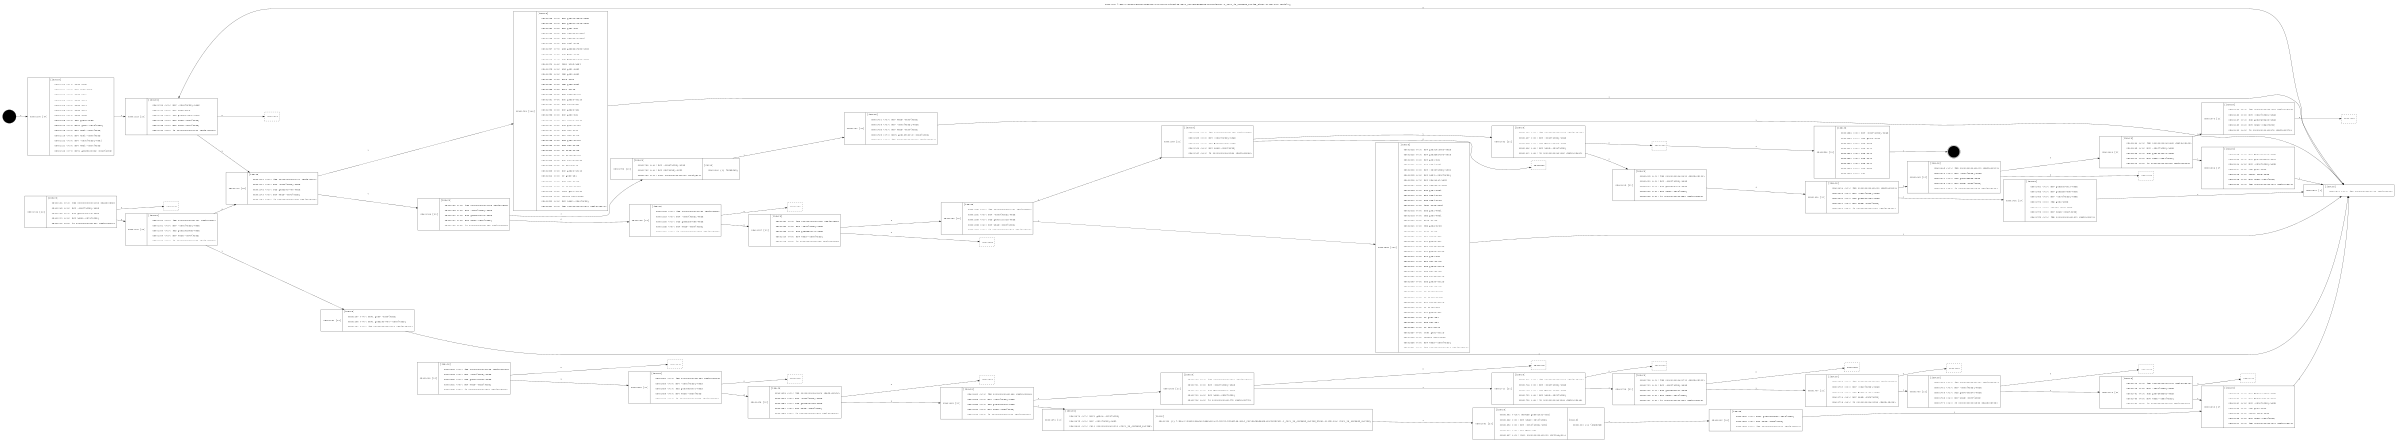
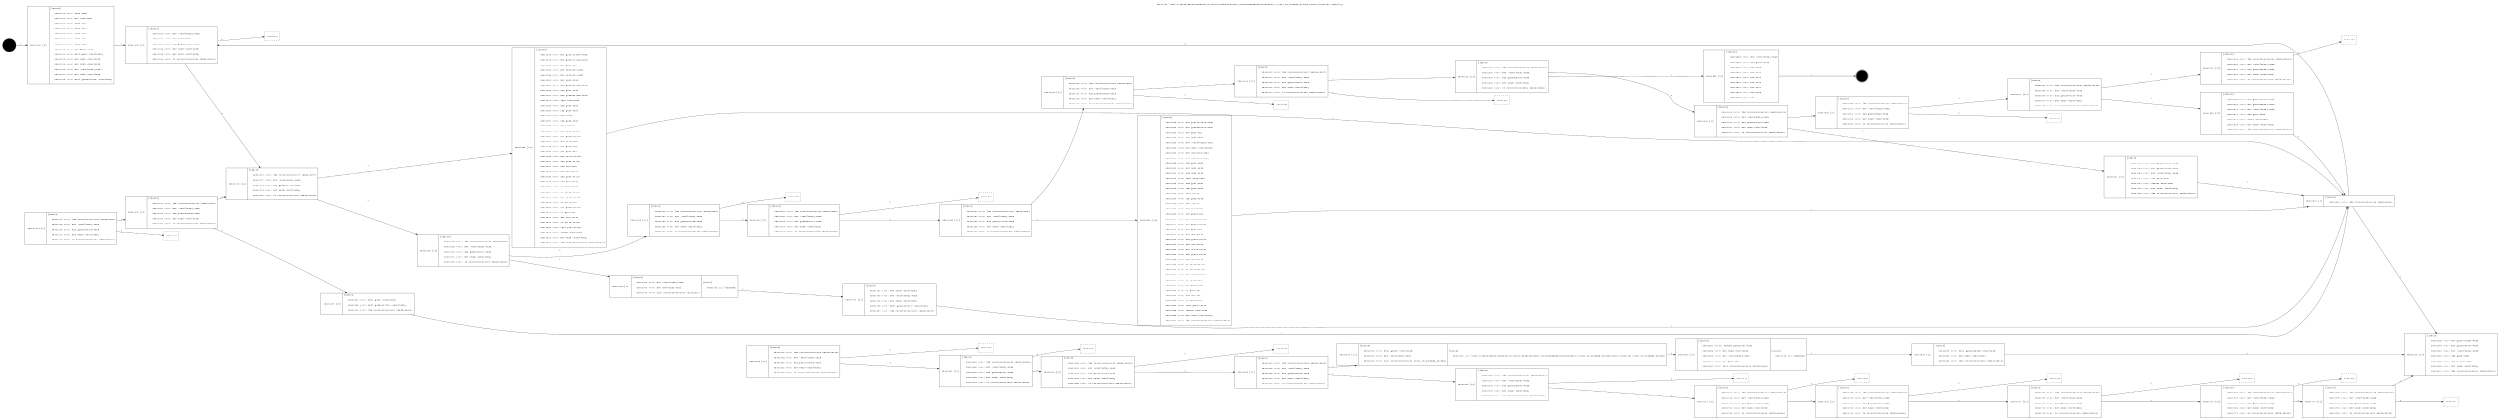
edge "0x4019ec" -> "0x401db6 [21]": now "0x40161b [25]" -> "0x401db6 [21]"
edge "0x40185b [27]" -> "0x401e53 [5]": reversed
